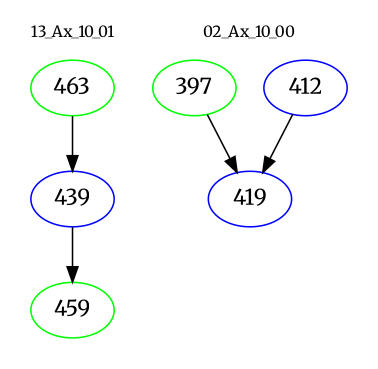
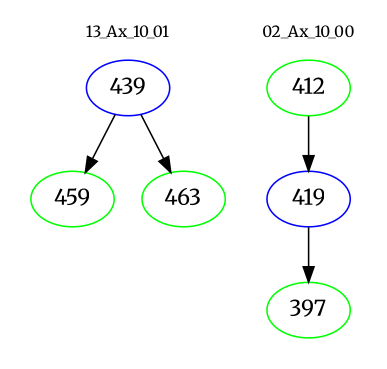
node "412": color blue -> green
edge "463" -> "439": reversed
edge "397" -> "419": reversed
